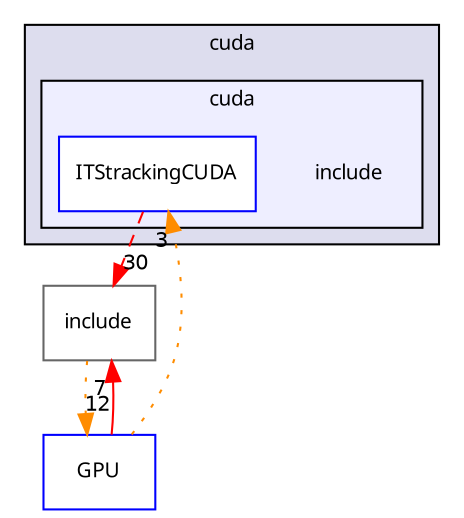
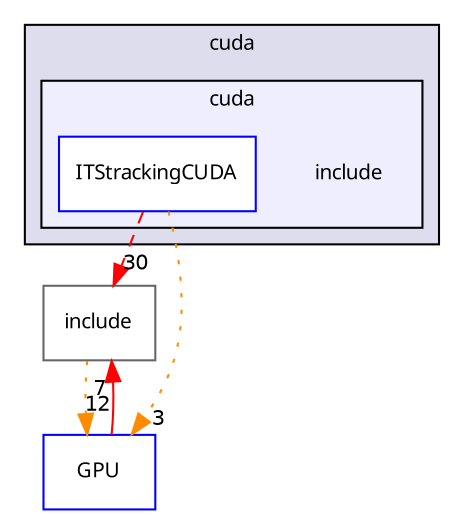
edge "GPU" -> "ITStrackingCUDA": reversed
